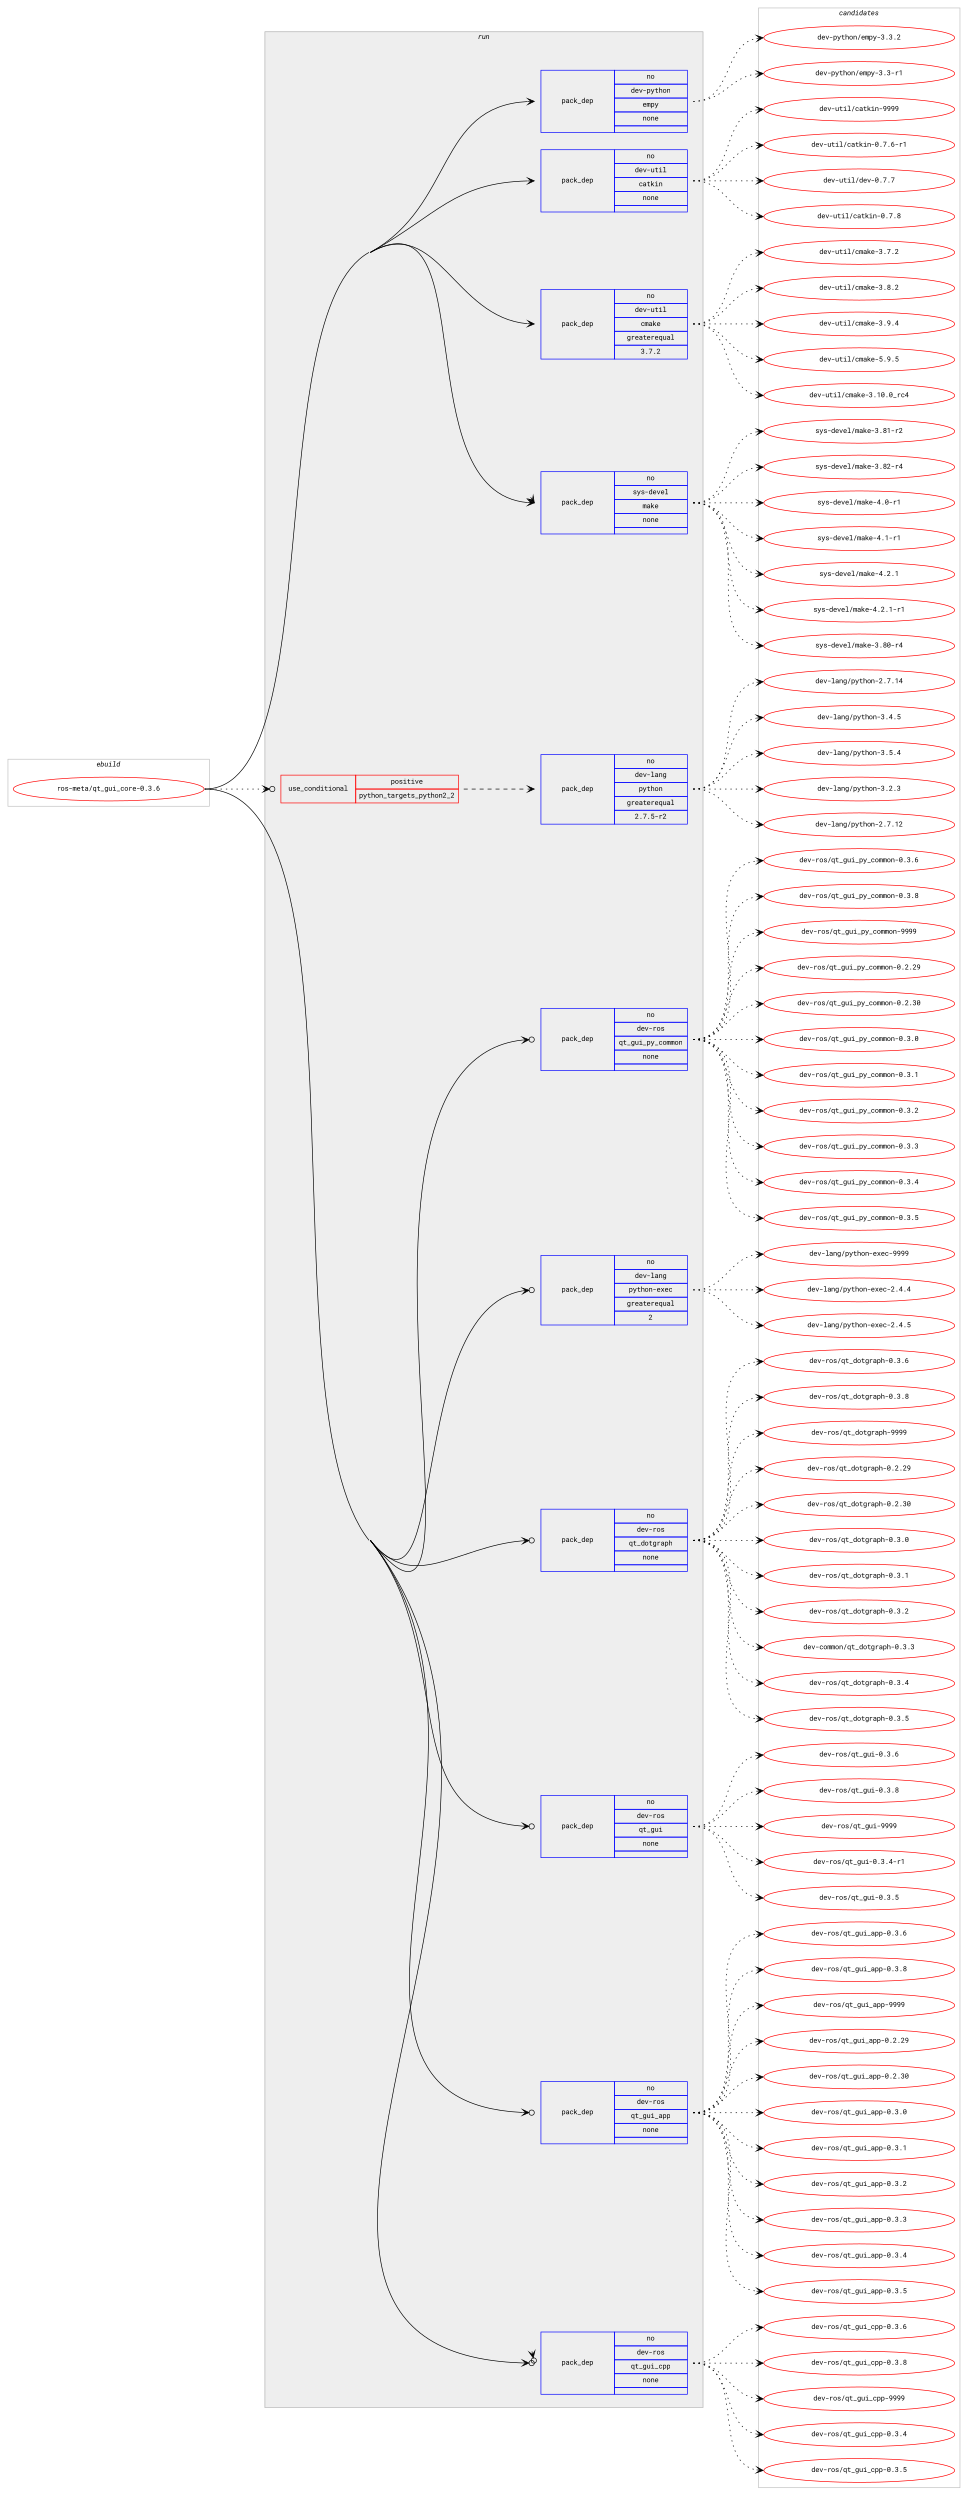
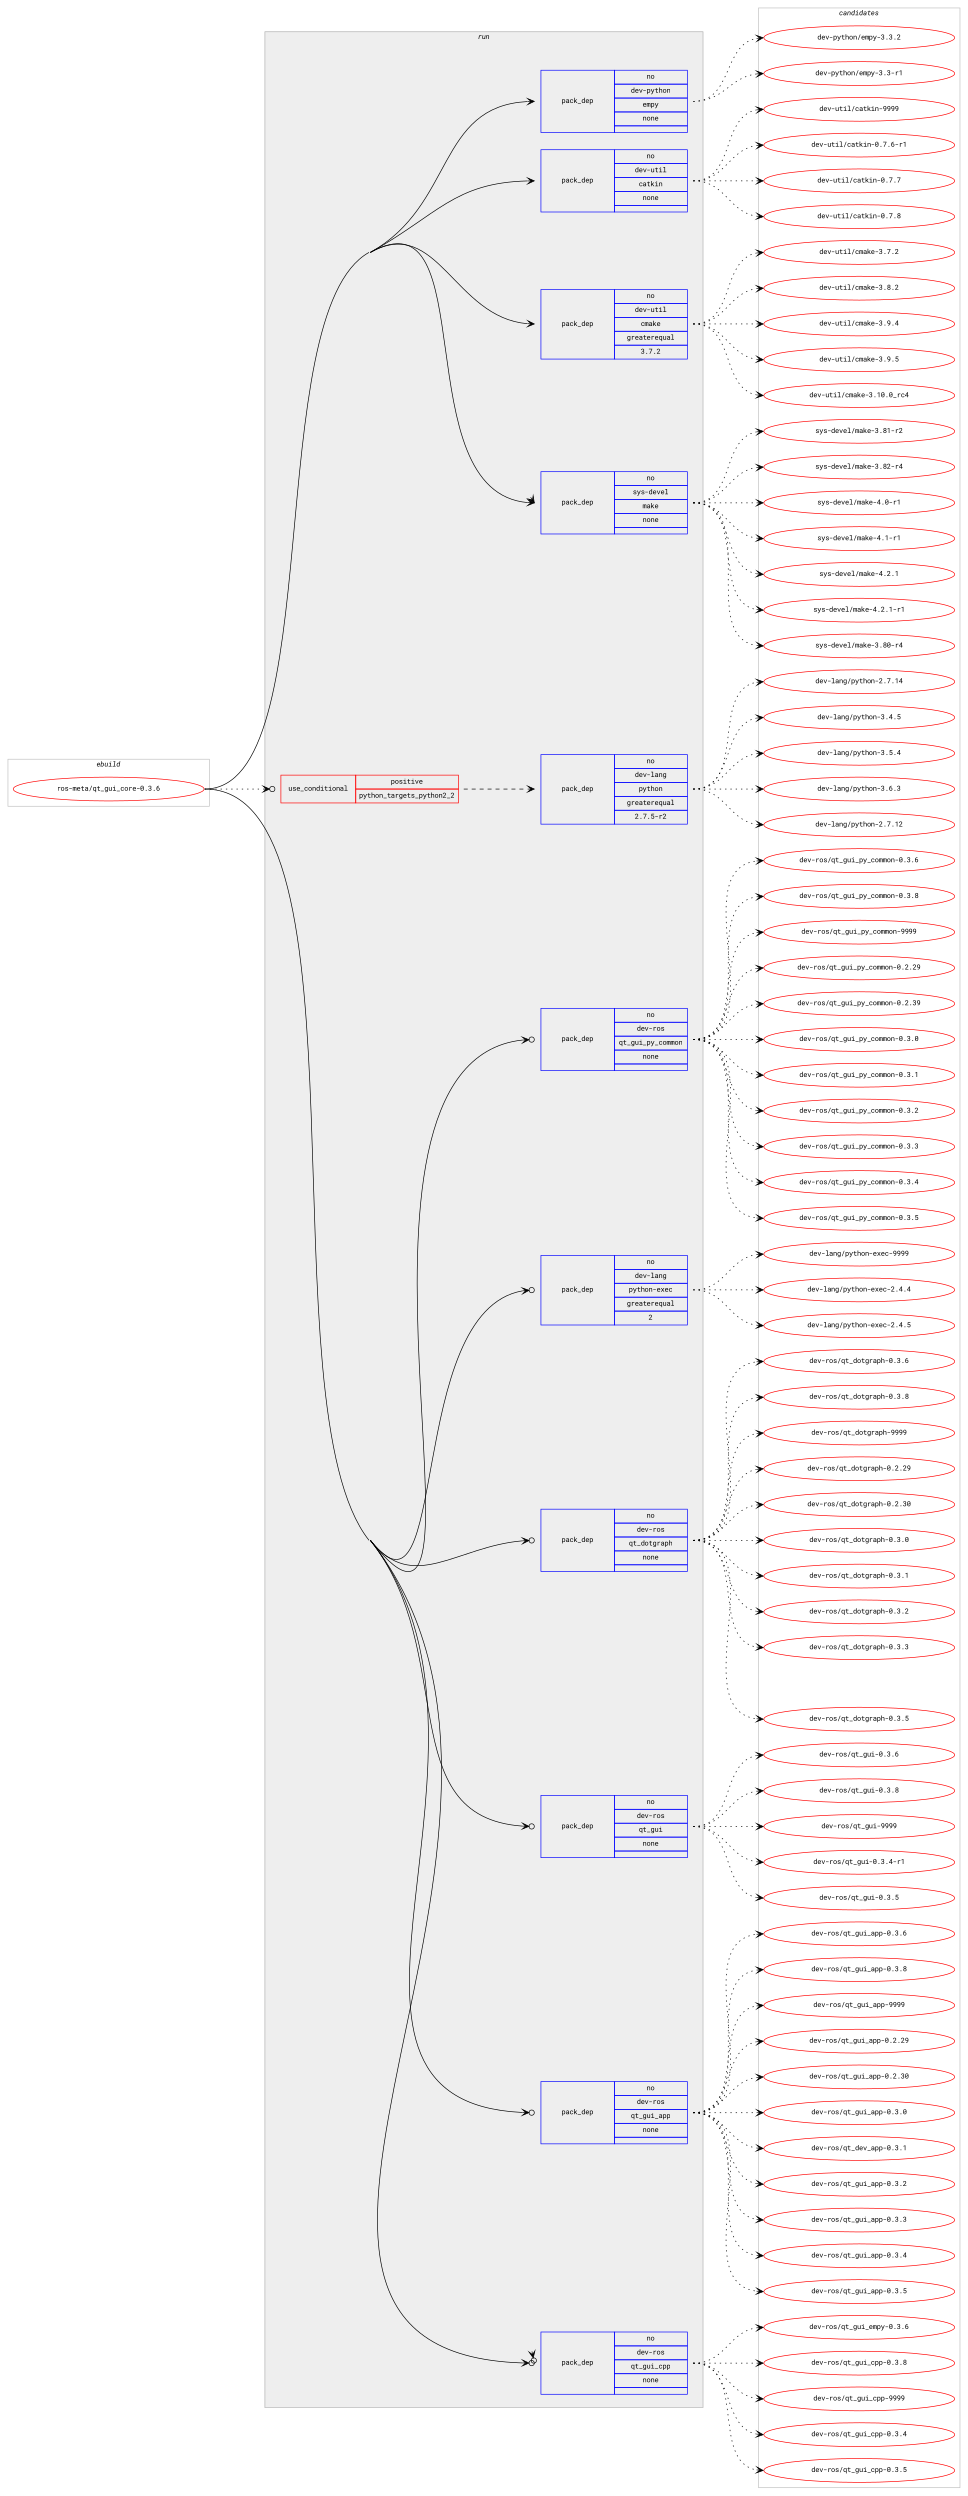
node "dev-util/dev-0.7.7": label "dev-util/dev-0.7.7" -> "dev-util/catkin-0.7.7"
node "dev-util/cmake-5.9.5": label "dev-util/cmake-5.9.5" -> "dev-util/cmake-3.9.5"
node "dev-lang/python-3.2.3": label "dev-lang/python-3.2.3" -> "dev-lang/python-3.6.3"
node "dev-ros/qt_gui_py_common-0.2.30": label "dev-ros/qt_gui_py_common-0.2.30" -> "dev-ros/qt_gui_py_common-0.2.39"
node "dev-common/qt_dotgraph-0.3.3": label "dev-common/qt_dotgraph-0.3.3" -> "dev-ros/qt_dotgraph-0.3.3"
node "dev-ros/qt_dotgraph-0.3.4": removed
node "dev-ros/qt_gui_app-0.3.1": label "dev-ros/qt_gui_app-0.3.1" -> "dev-ros/qt_dev_app-0.3.1"
node "dev-ros/qt_gui_cpp-0.3.6": label "dev-ros/qt_gui_cpp-0.3.6" -> "dev-ros/qt_gui_empy-0.3.6"
